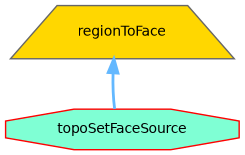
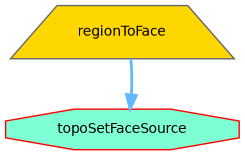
edge "topoSetFaceSource" -> "regionToFace": reversed
